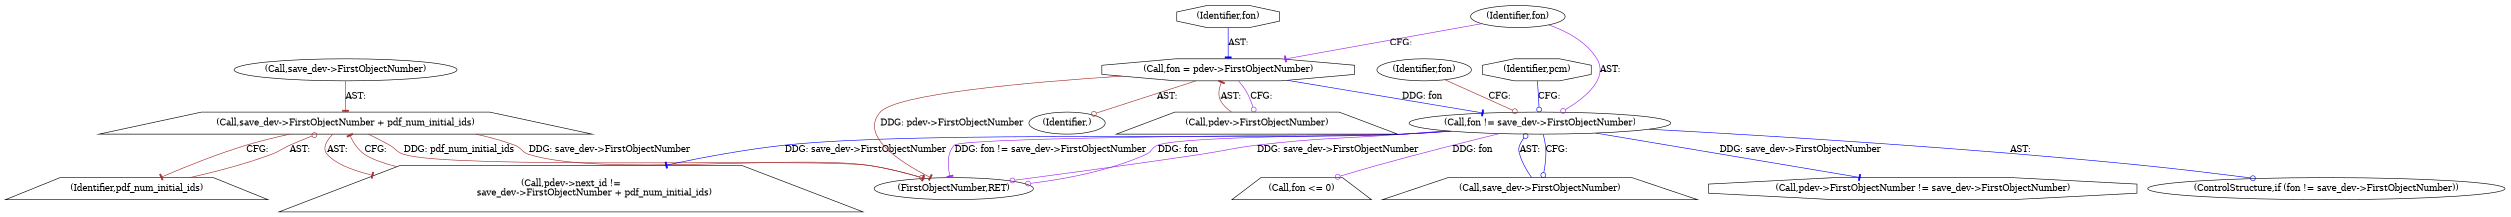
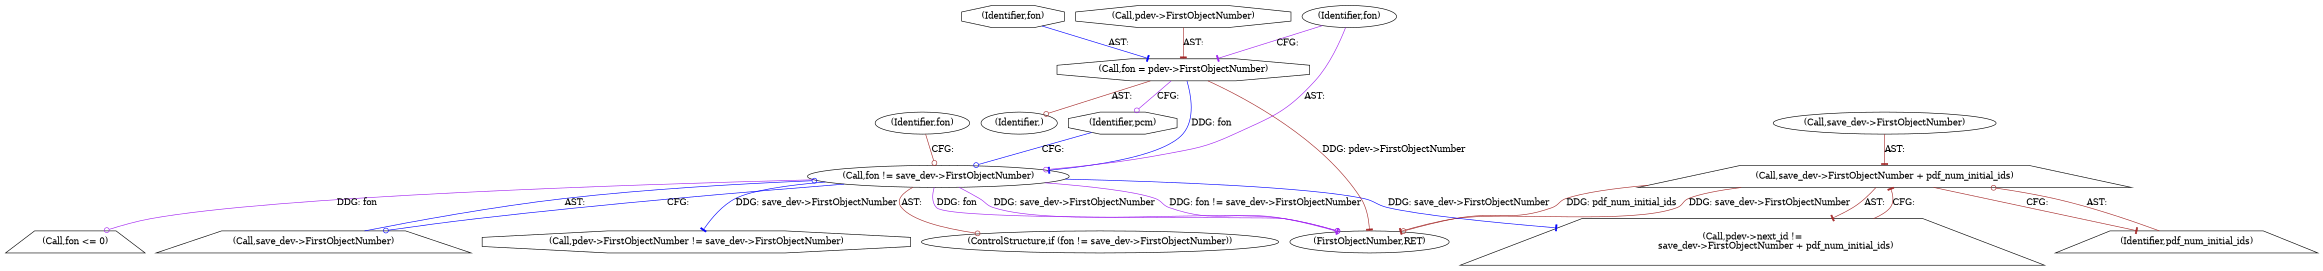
edge "(Call,fon = pdev->FirstObjectNumber)" -> "(Call,pdev->FirstObjectNumber)": now "(Call,fon = pdev->FirstObjectNumber)" -> "(Identifier,pcm)"
node "(Call,pdev->FirstObjectNumber)": shape trapezium -> octagon
edge "(Call,fon != save_dev->FirstObjectNumber)" -> "(ControlStructure,if (fon != save_dev->FirstObjectNumber))": color blue -> brown
